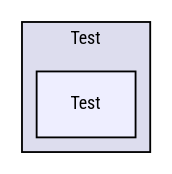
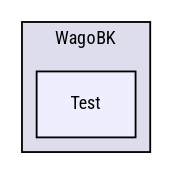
cluster "Test": label "Test" -> "WagoBK"
